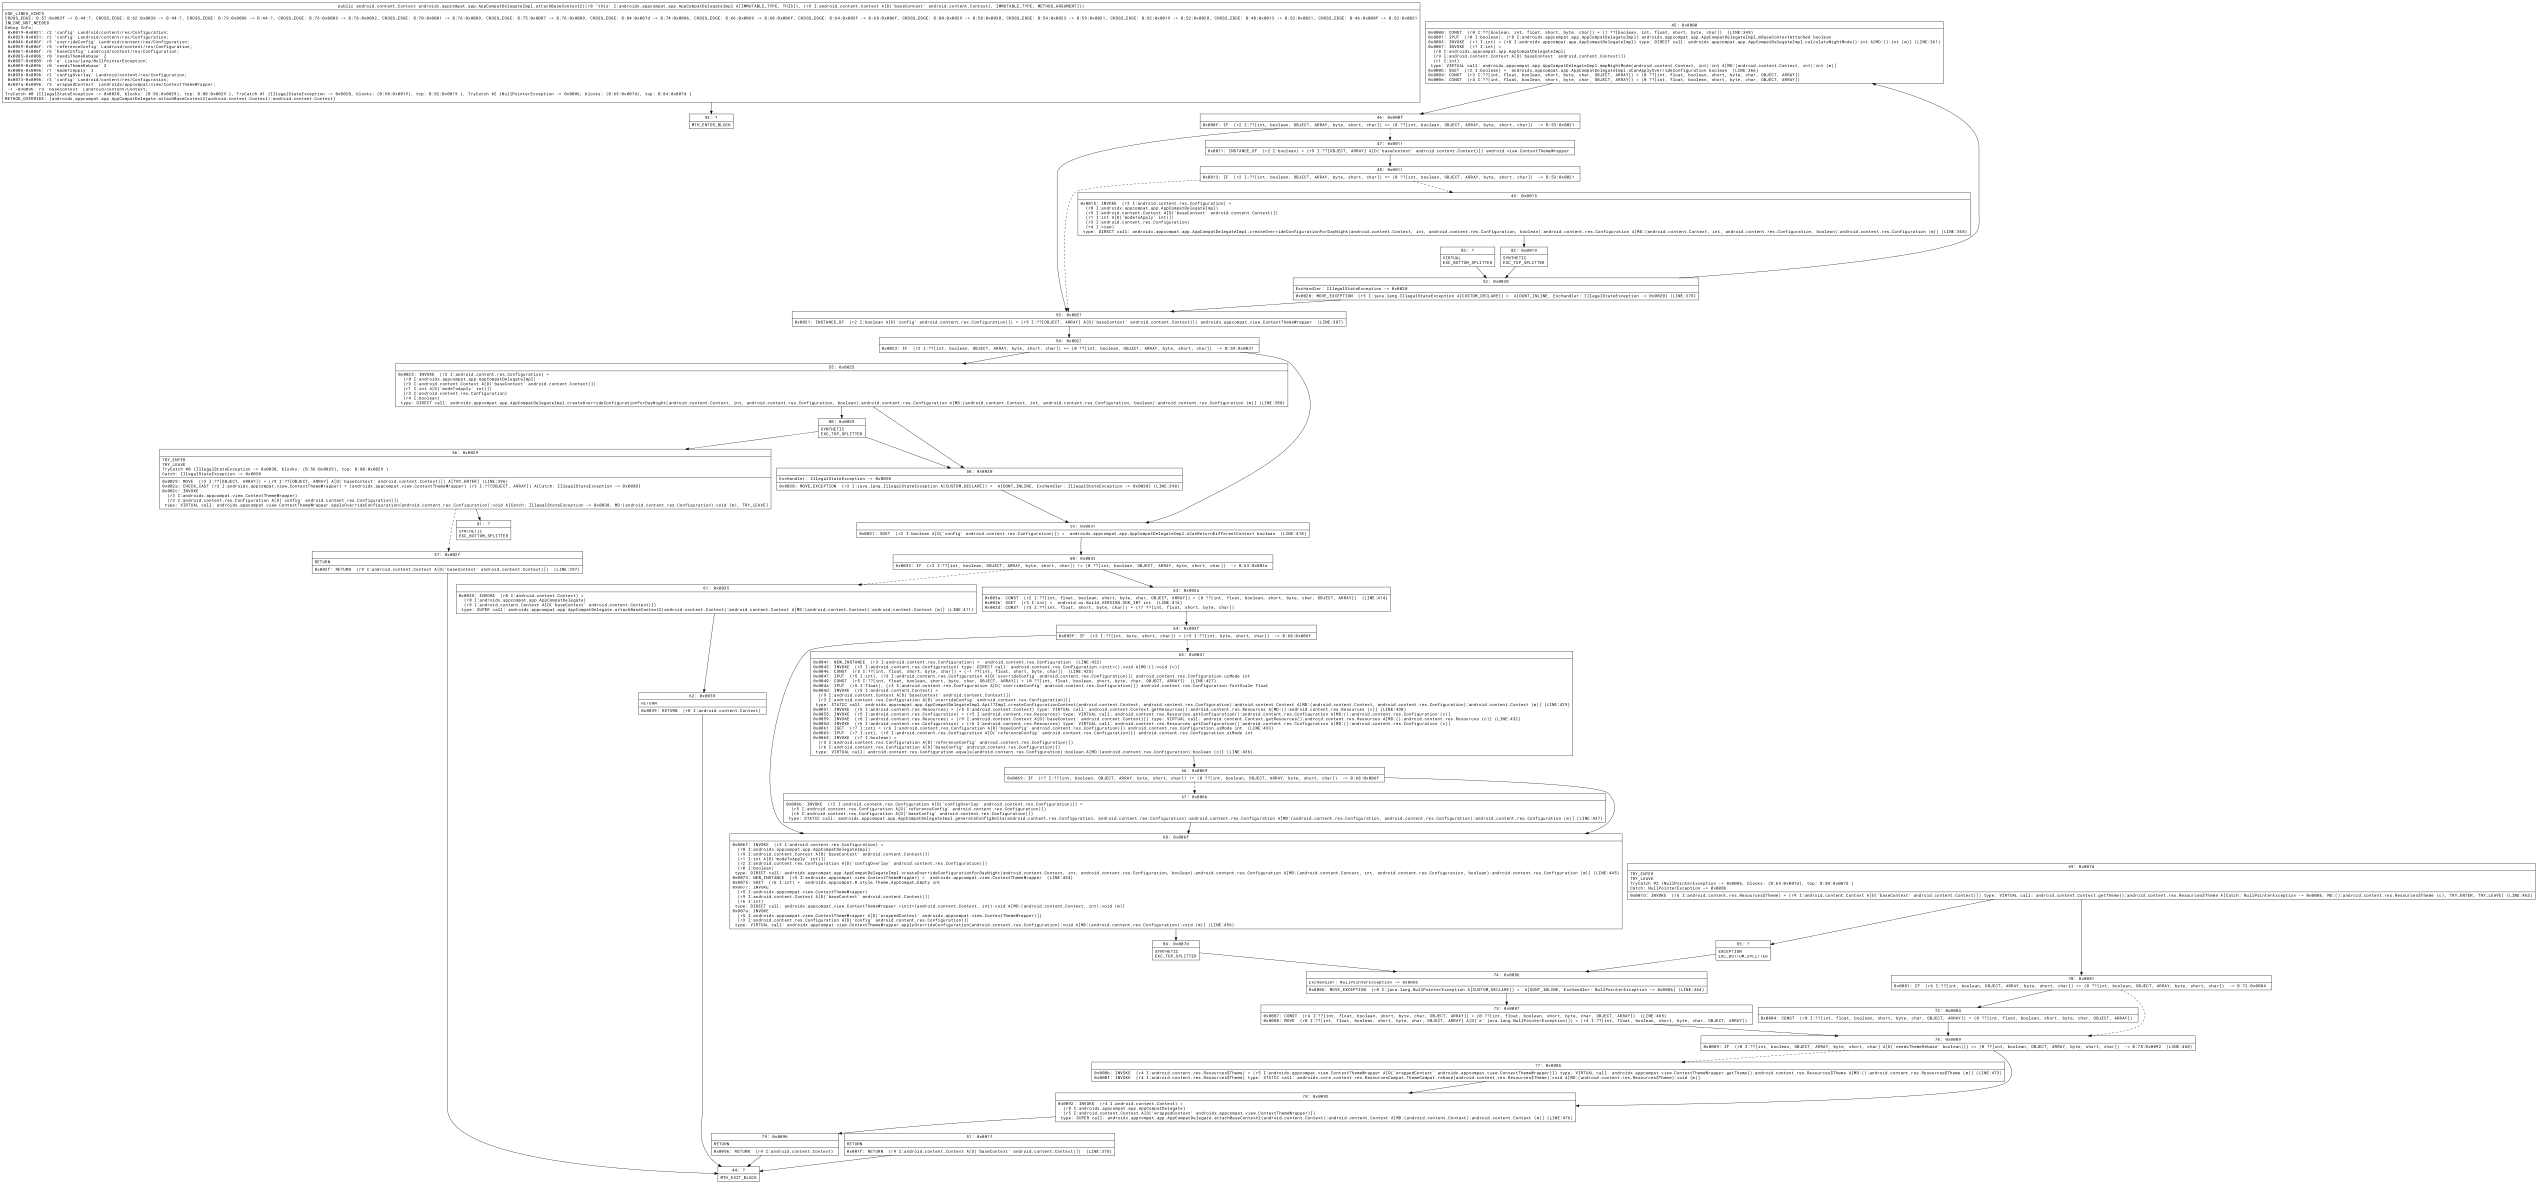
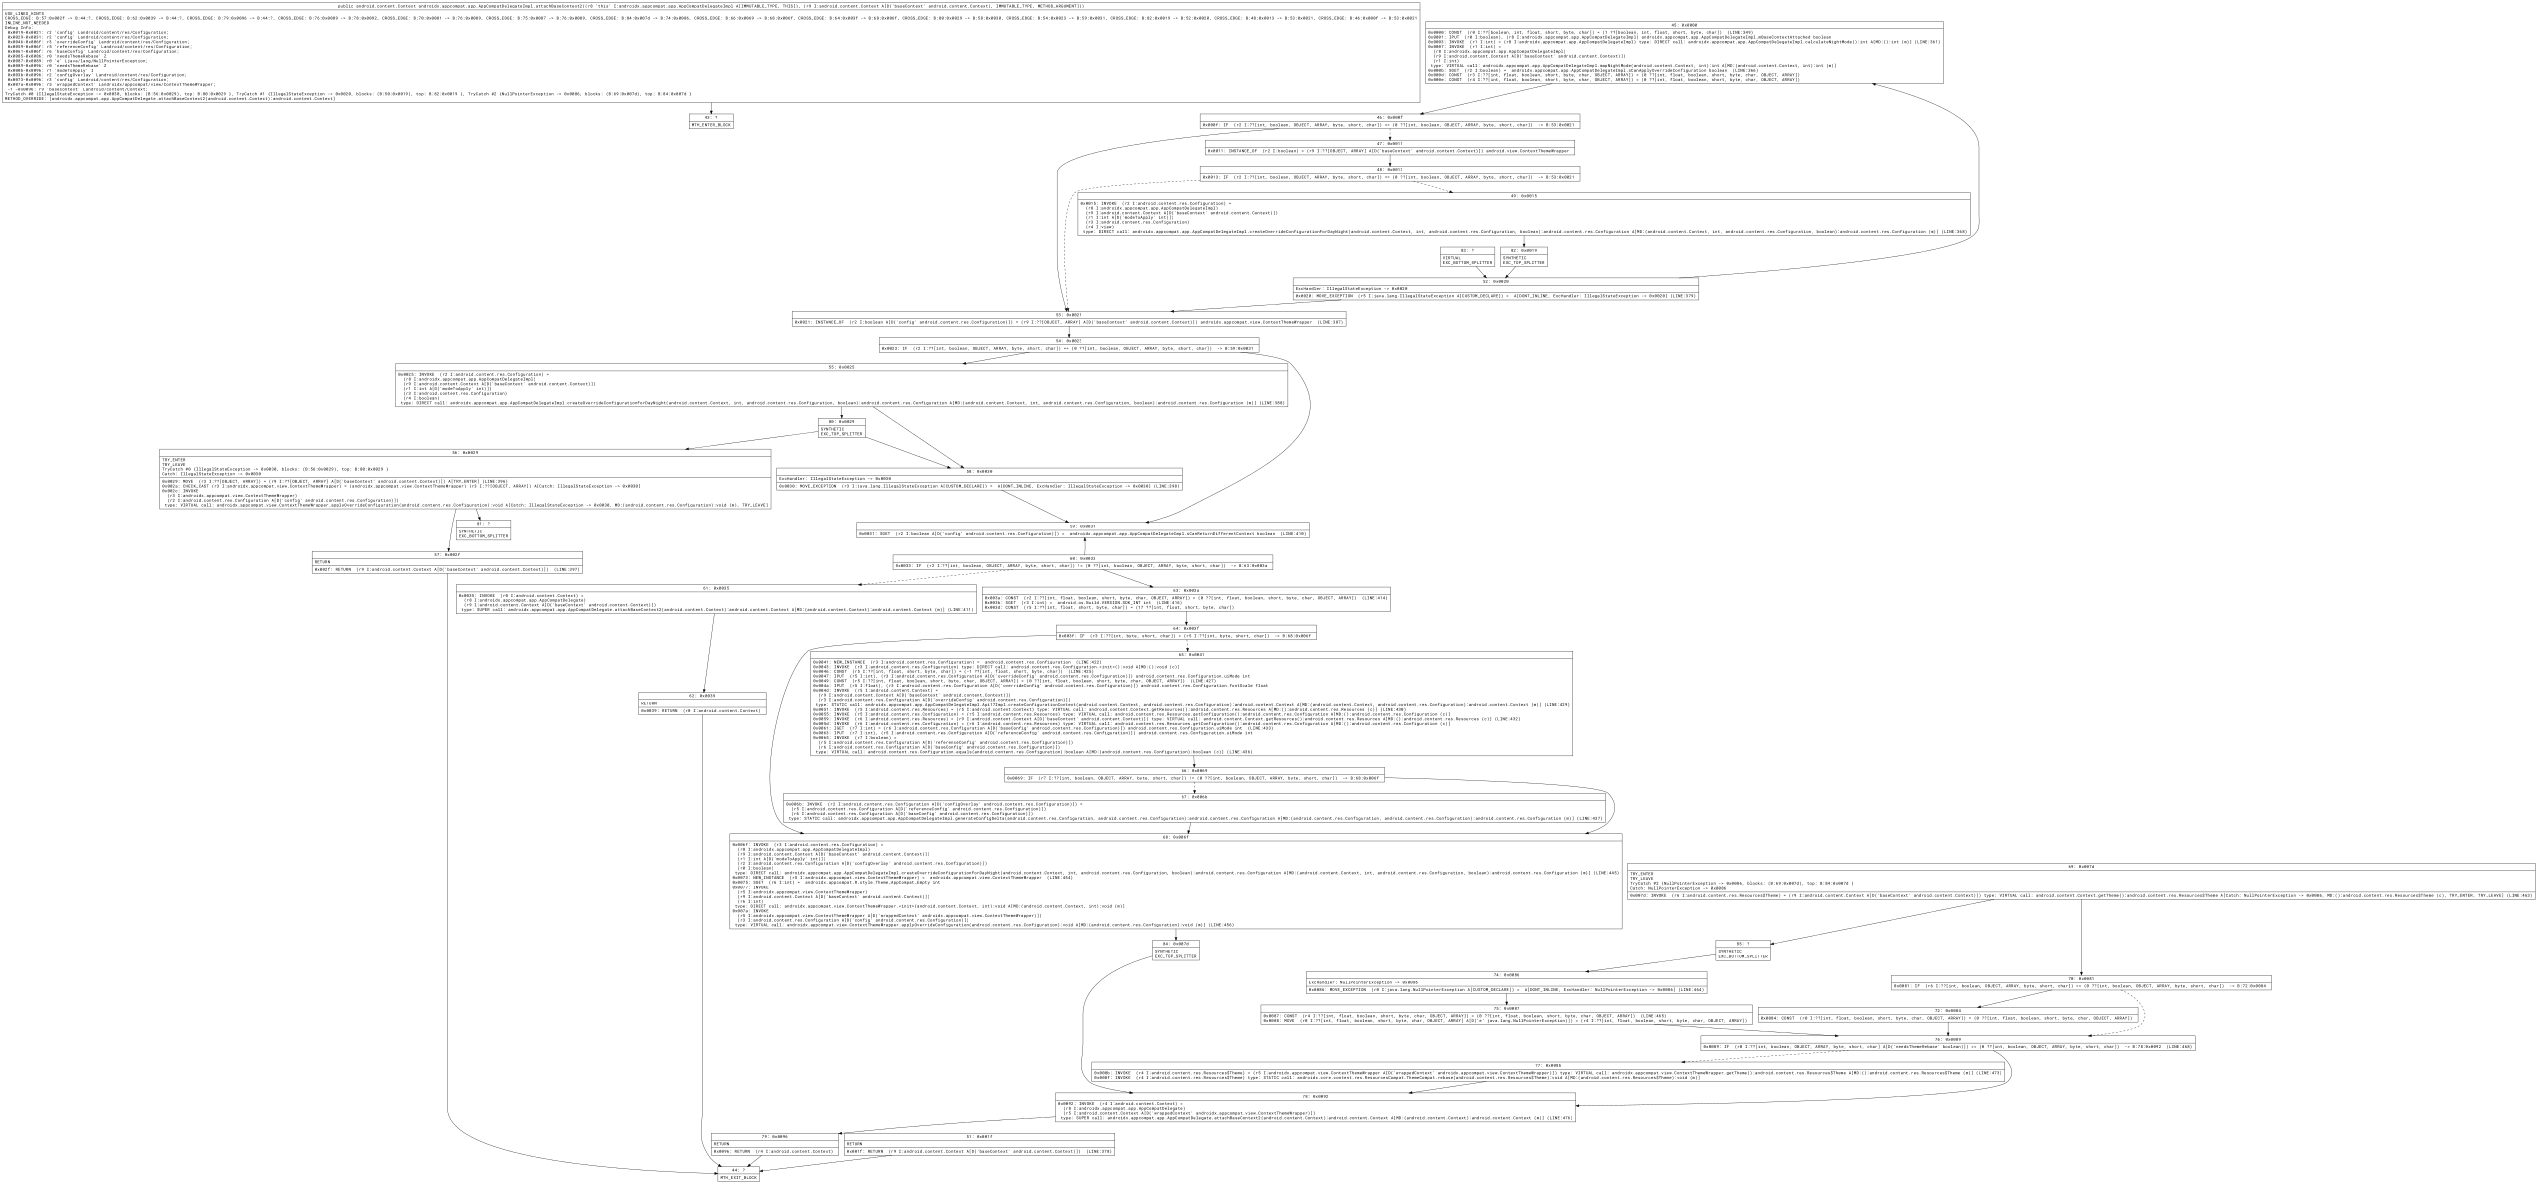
edge "56: 0x0029" -> "57: 0x002f": style dashed -> solid
edge "59: 0x0031" -> "60: 0x0033": reversed
node "85: ?": text "EXCEPTION" -> "SYNTHETIC"
edge "84: 0x007d" -> "74: 0x0086": now "84: 0x007d" -> "78: 0x0092"
